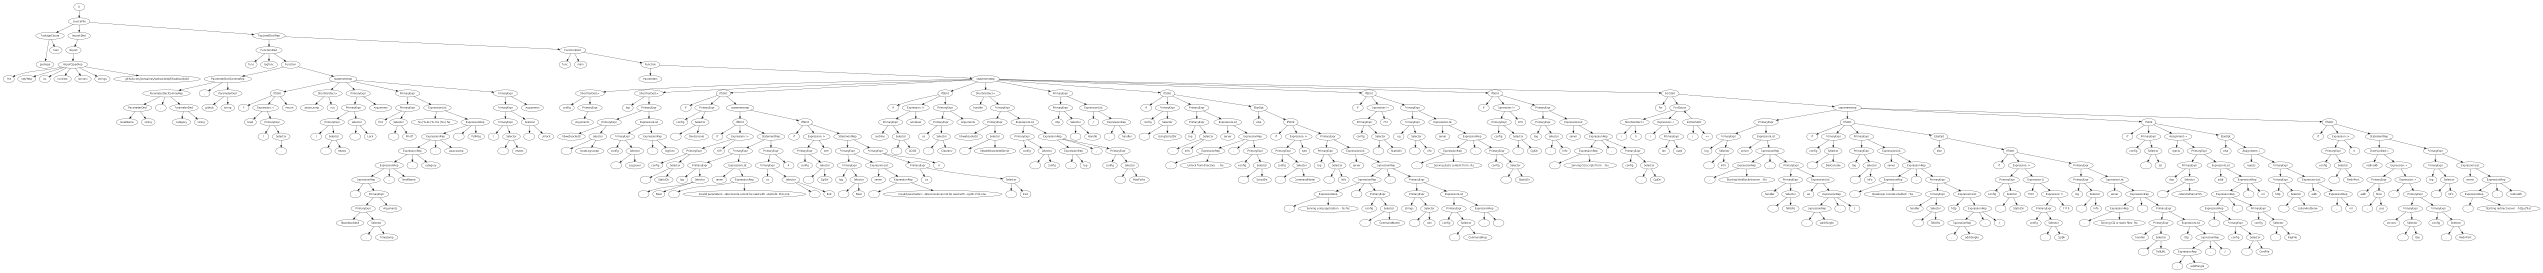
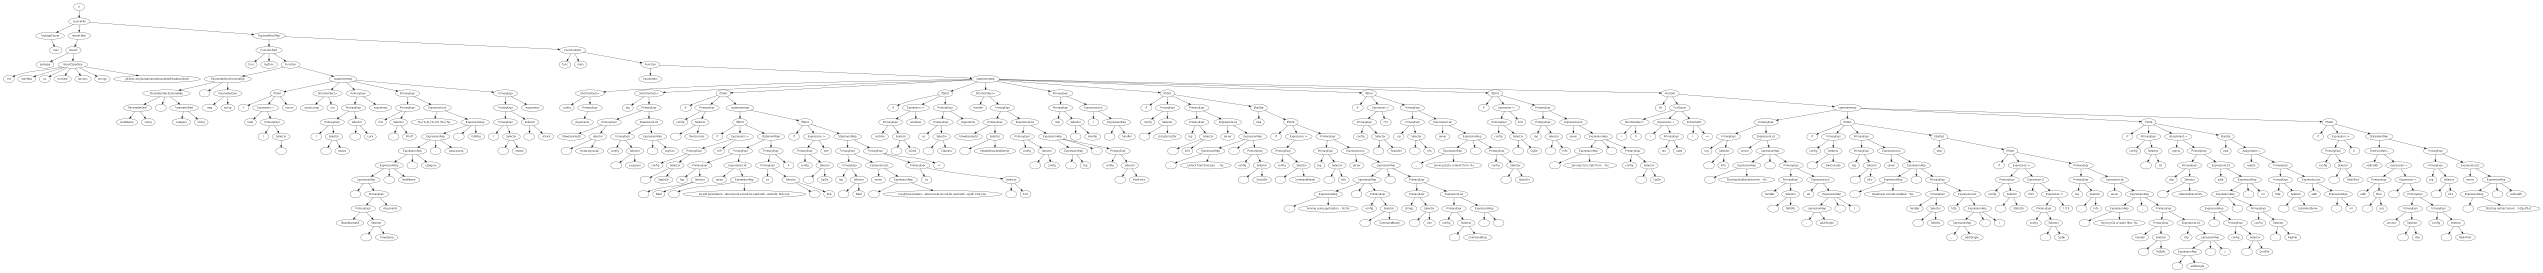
edge "PackageClause" -> "package": now "import" -> "package"
node "github": label "github" -> "msg"
edge "IncDecStmt" -> "ForClause": reversed
node "648": removed
